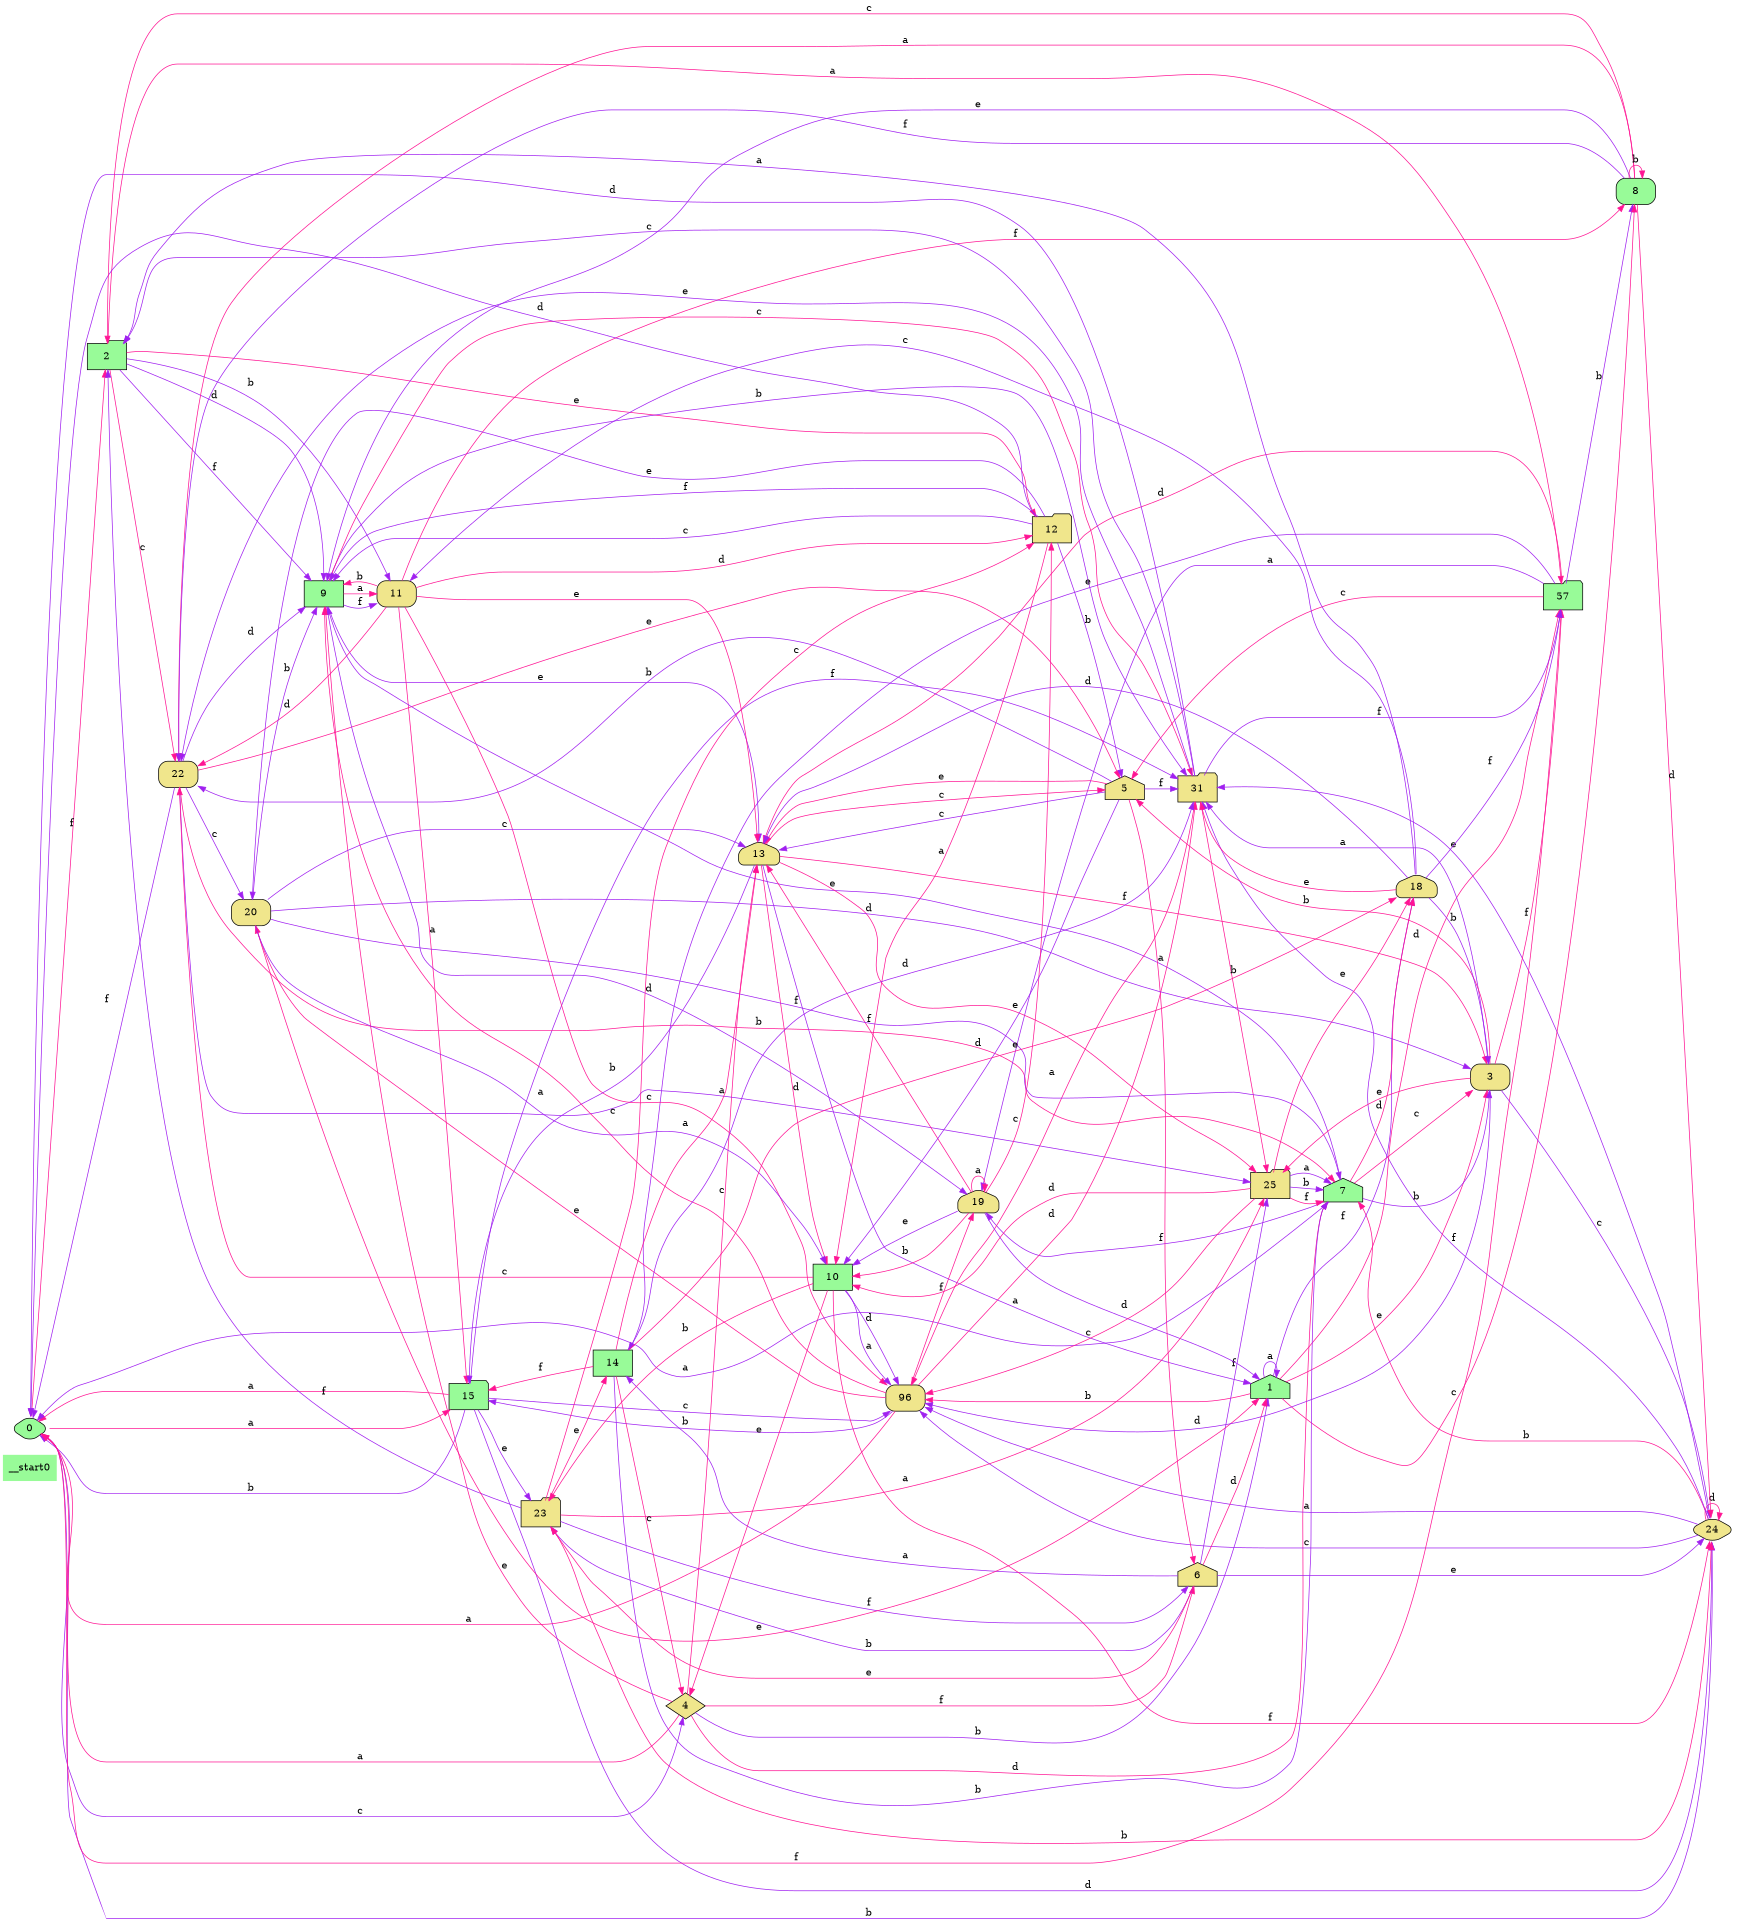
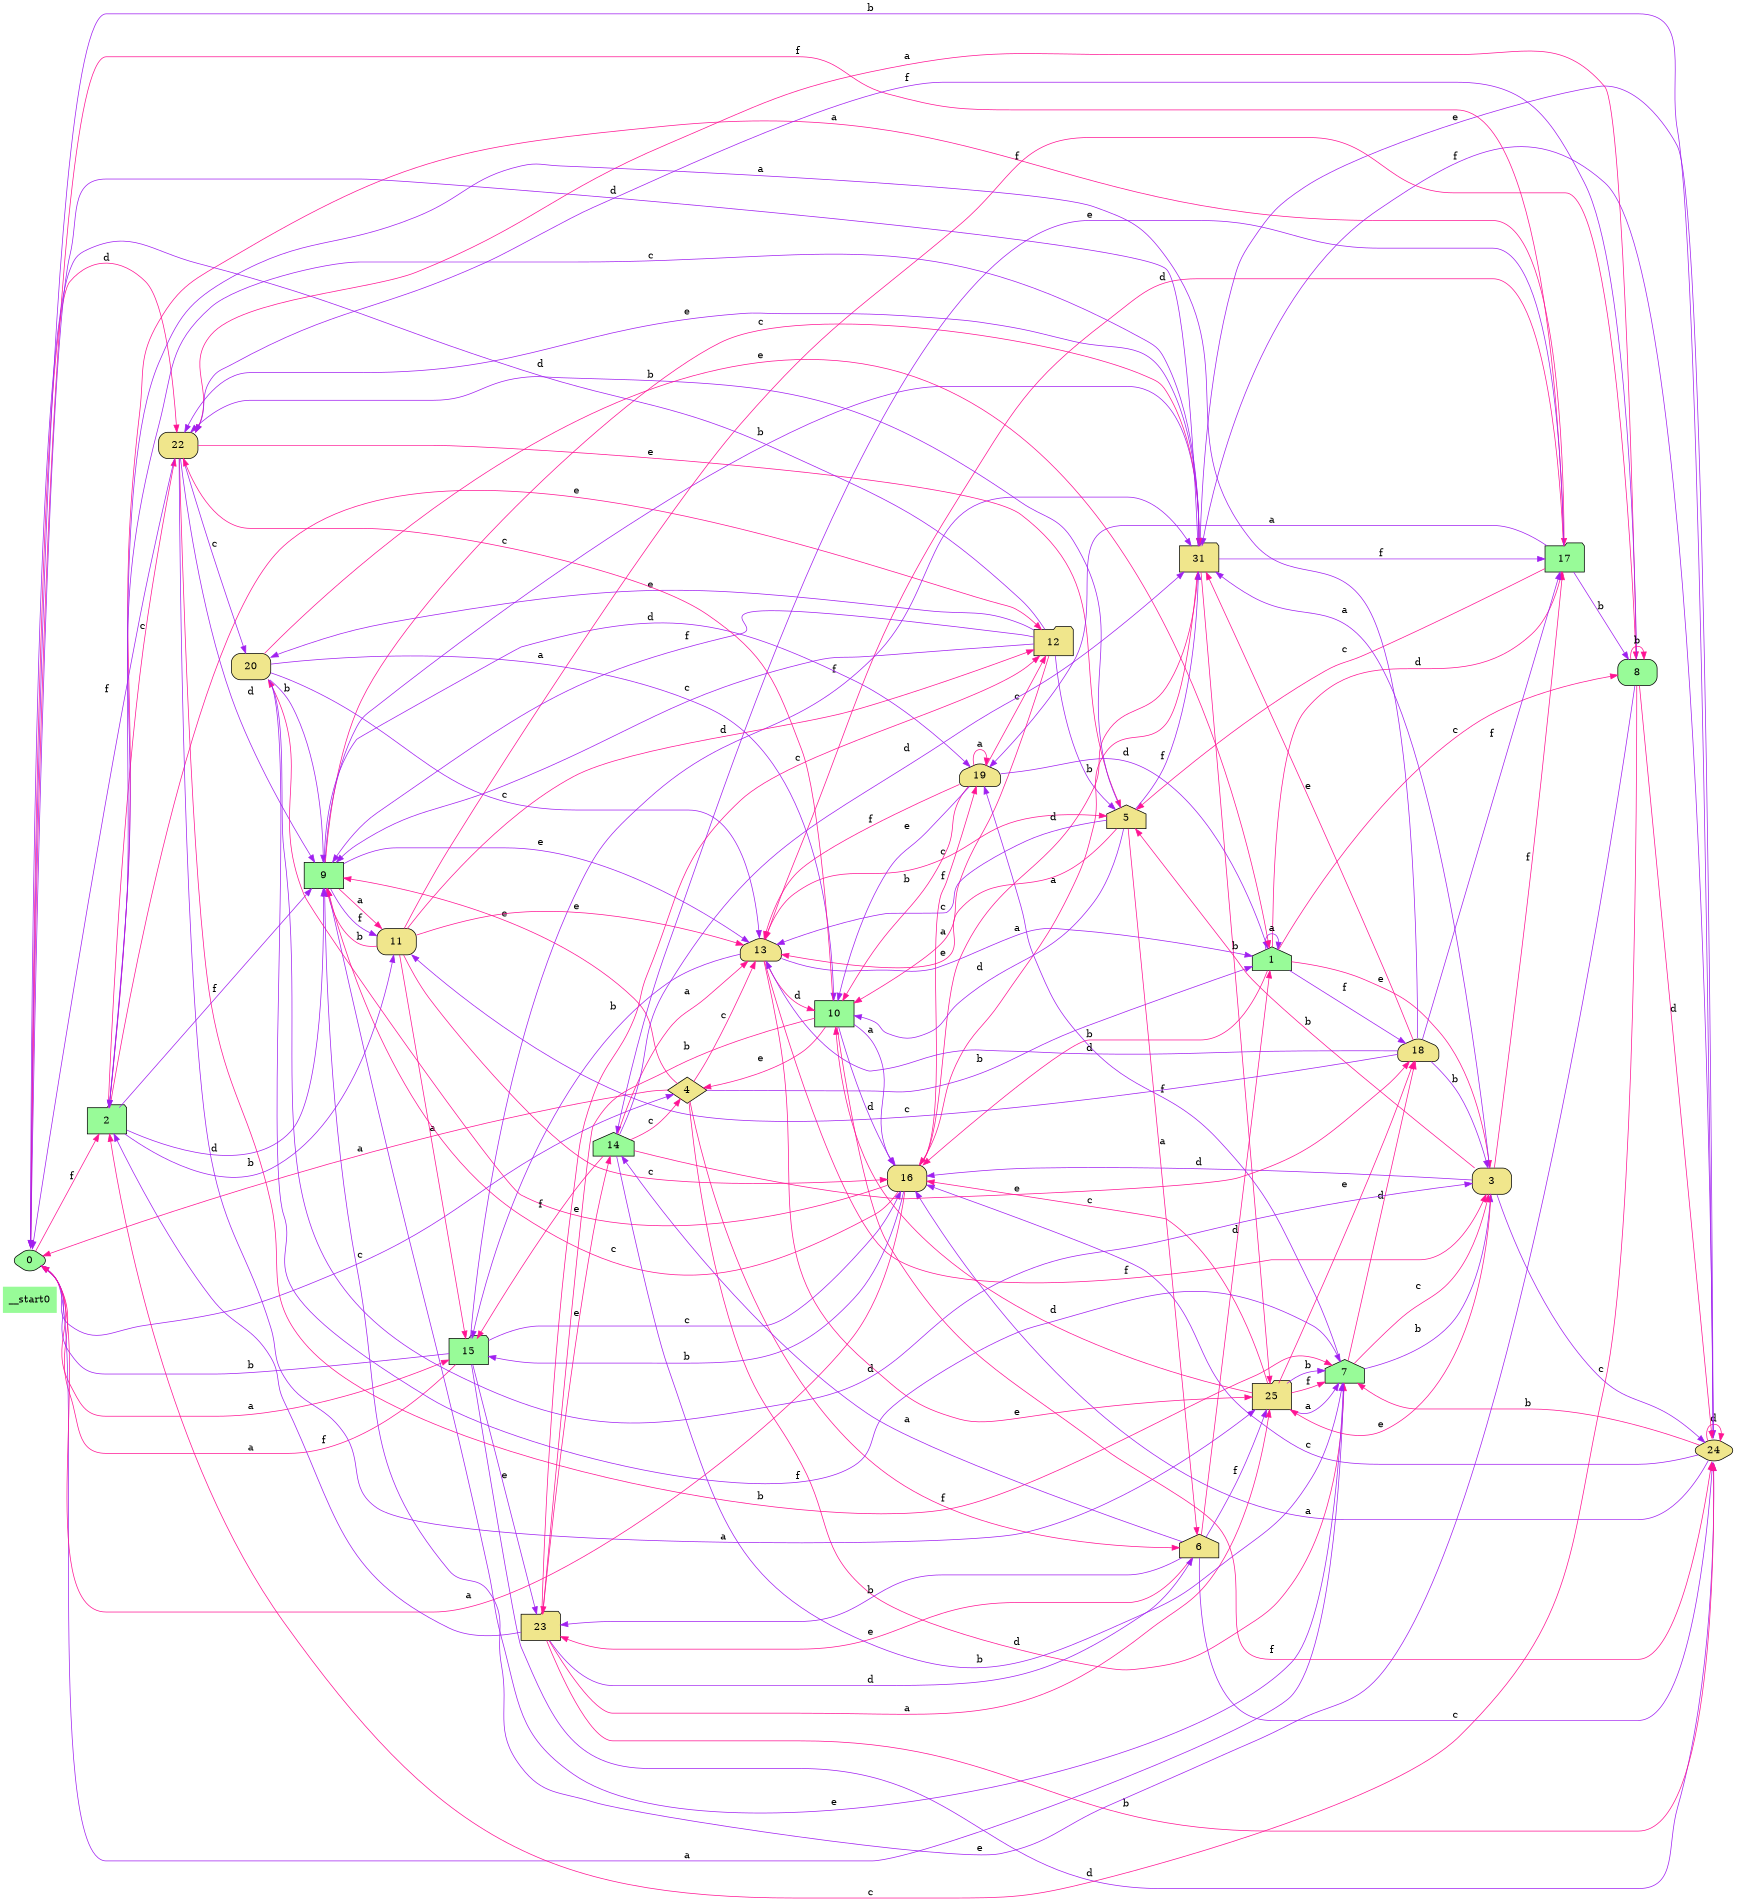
node "57": label "57" -> "17"
edge "11" -> "22": now "0" -> "22"
node "14": shape box -> house
node "96": label "96" -> "16"
edge "6" -> "24": label "e" -> "c"
edge "23" -> "6": label "f" -> "d"
